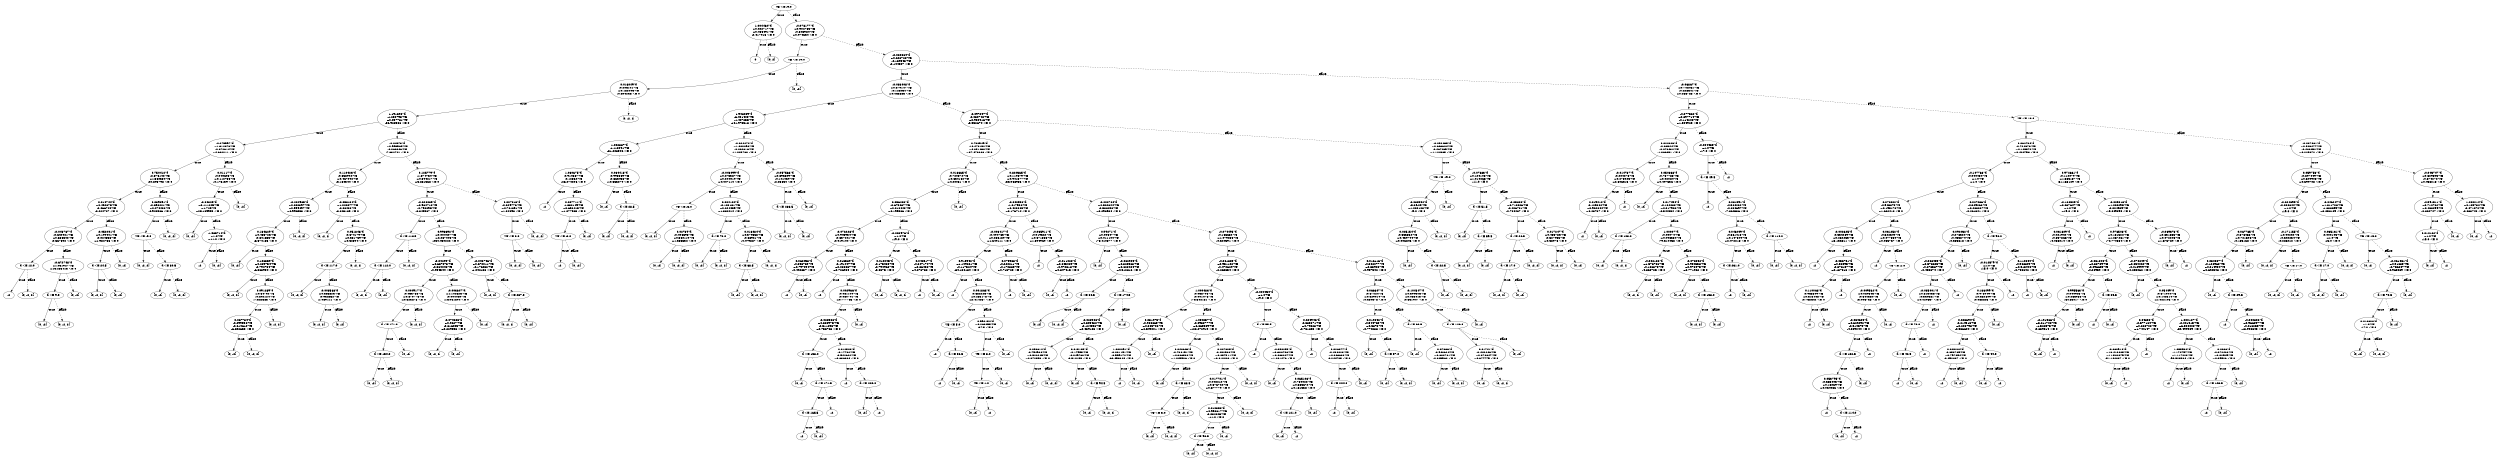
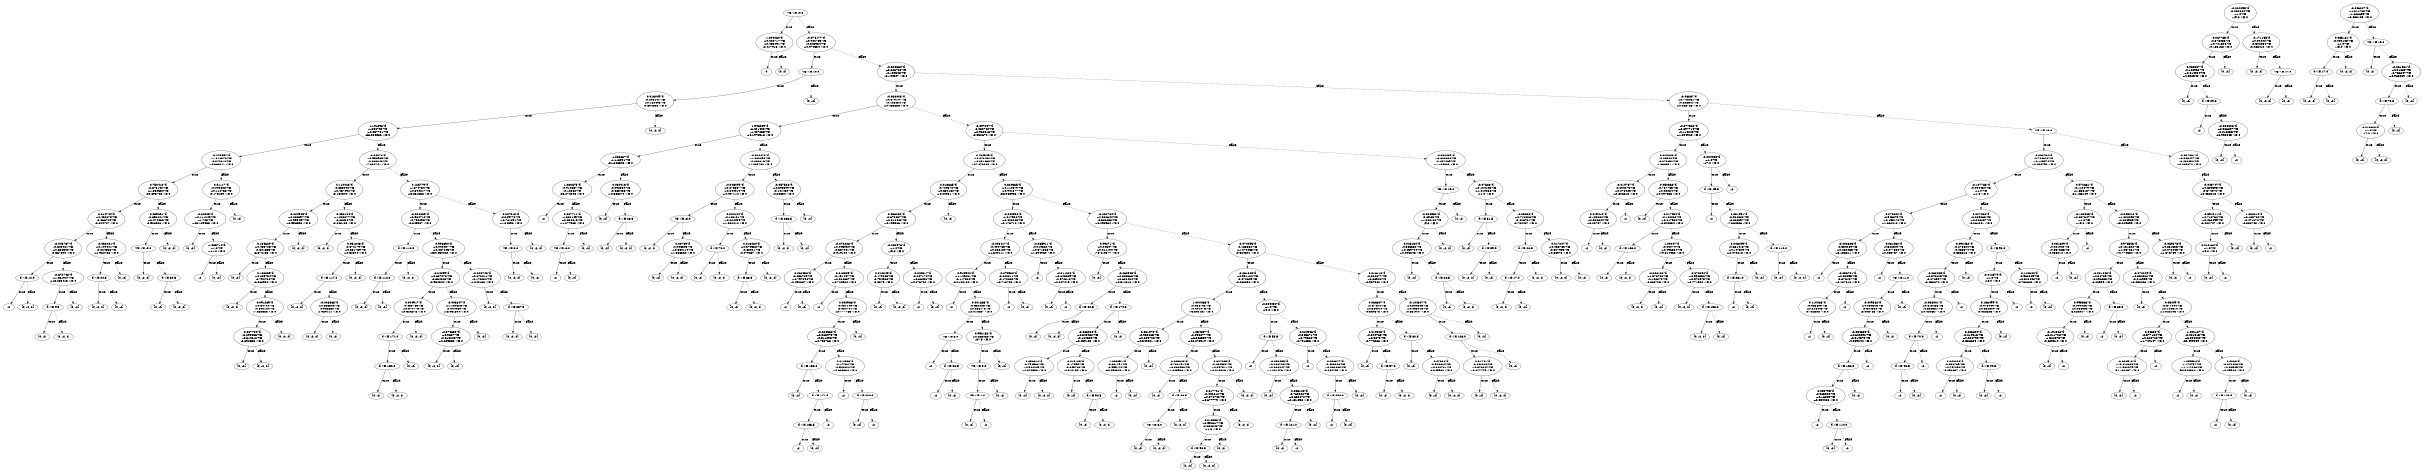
node "0.059753*d -0.897049*vE +0.649903*vF +0.699708 <= 0": removed
